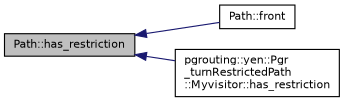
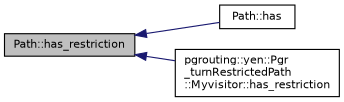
node "Path::front": label "Path::front" -> "Path::has"
